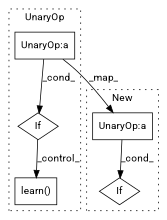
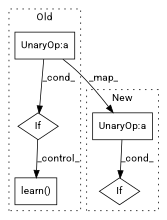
cluster "UnaryOp": label "UnaryOp" -> "Old"
